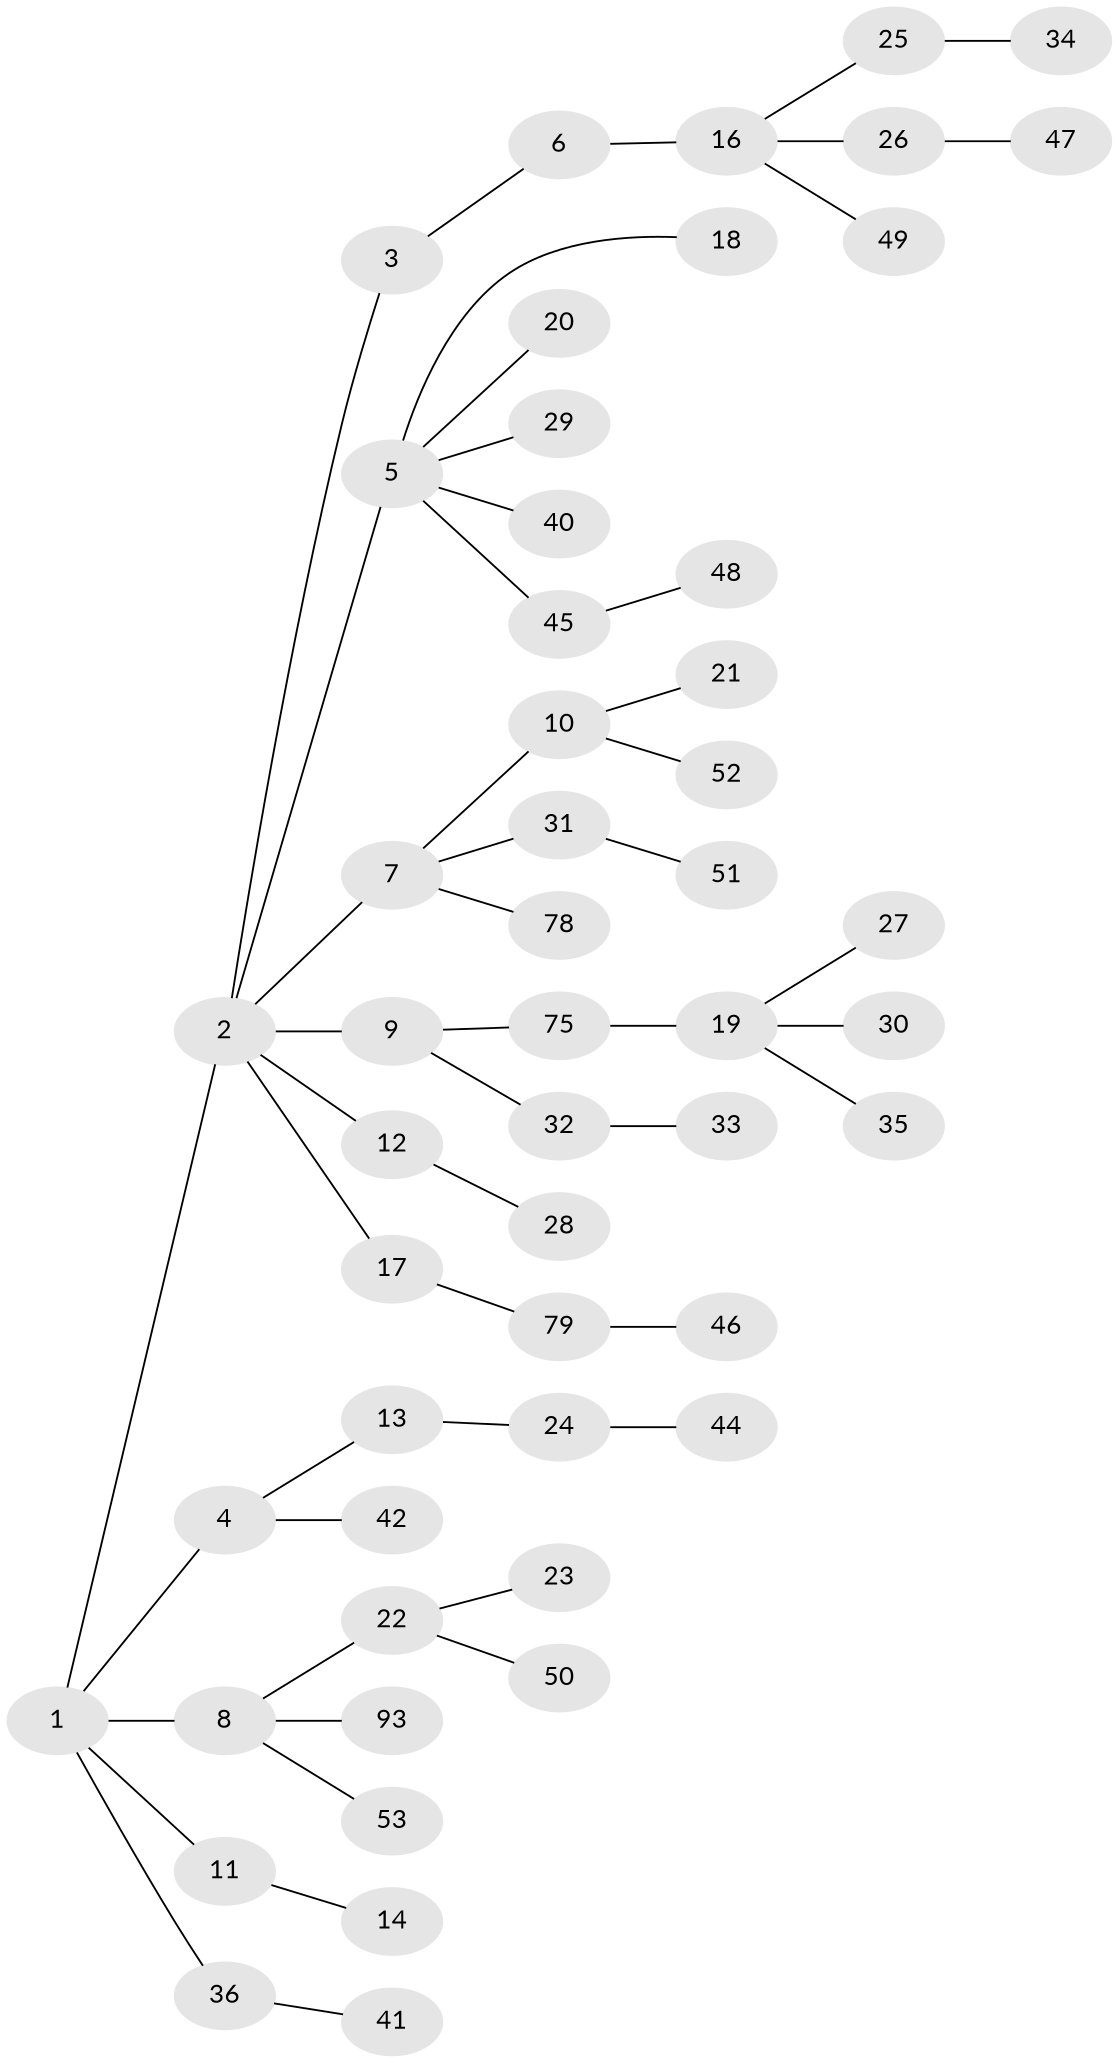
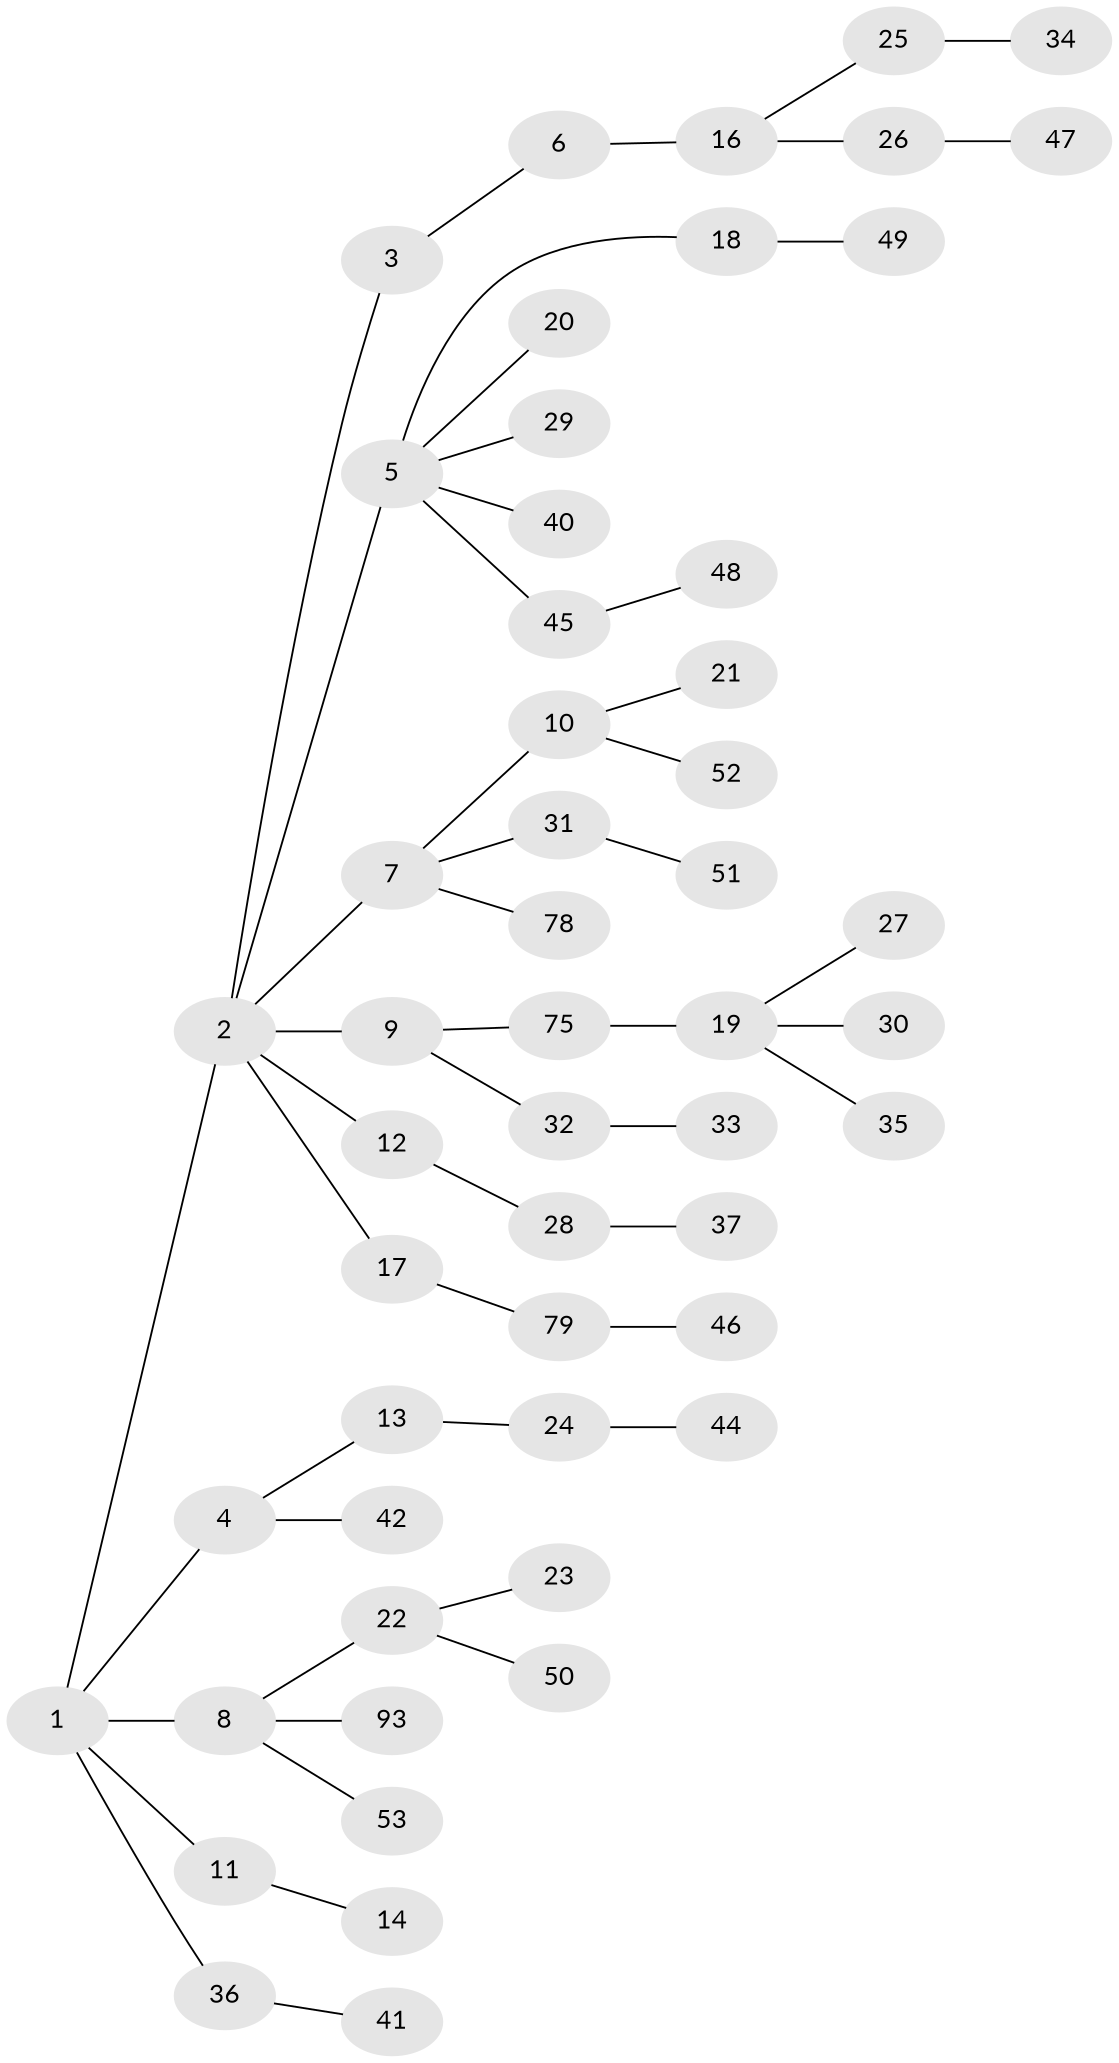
edge "16" -- "49": now "18" -- "49"
node "37": added
